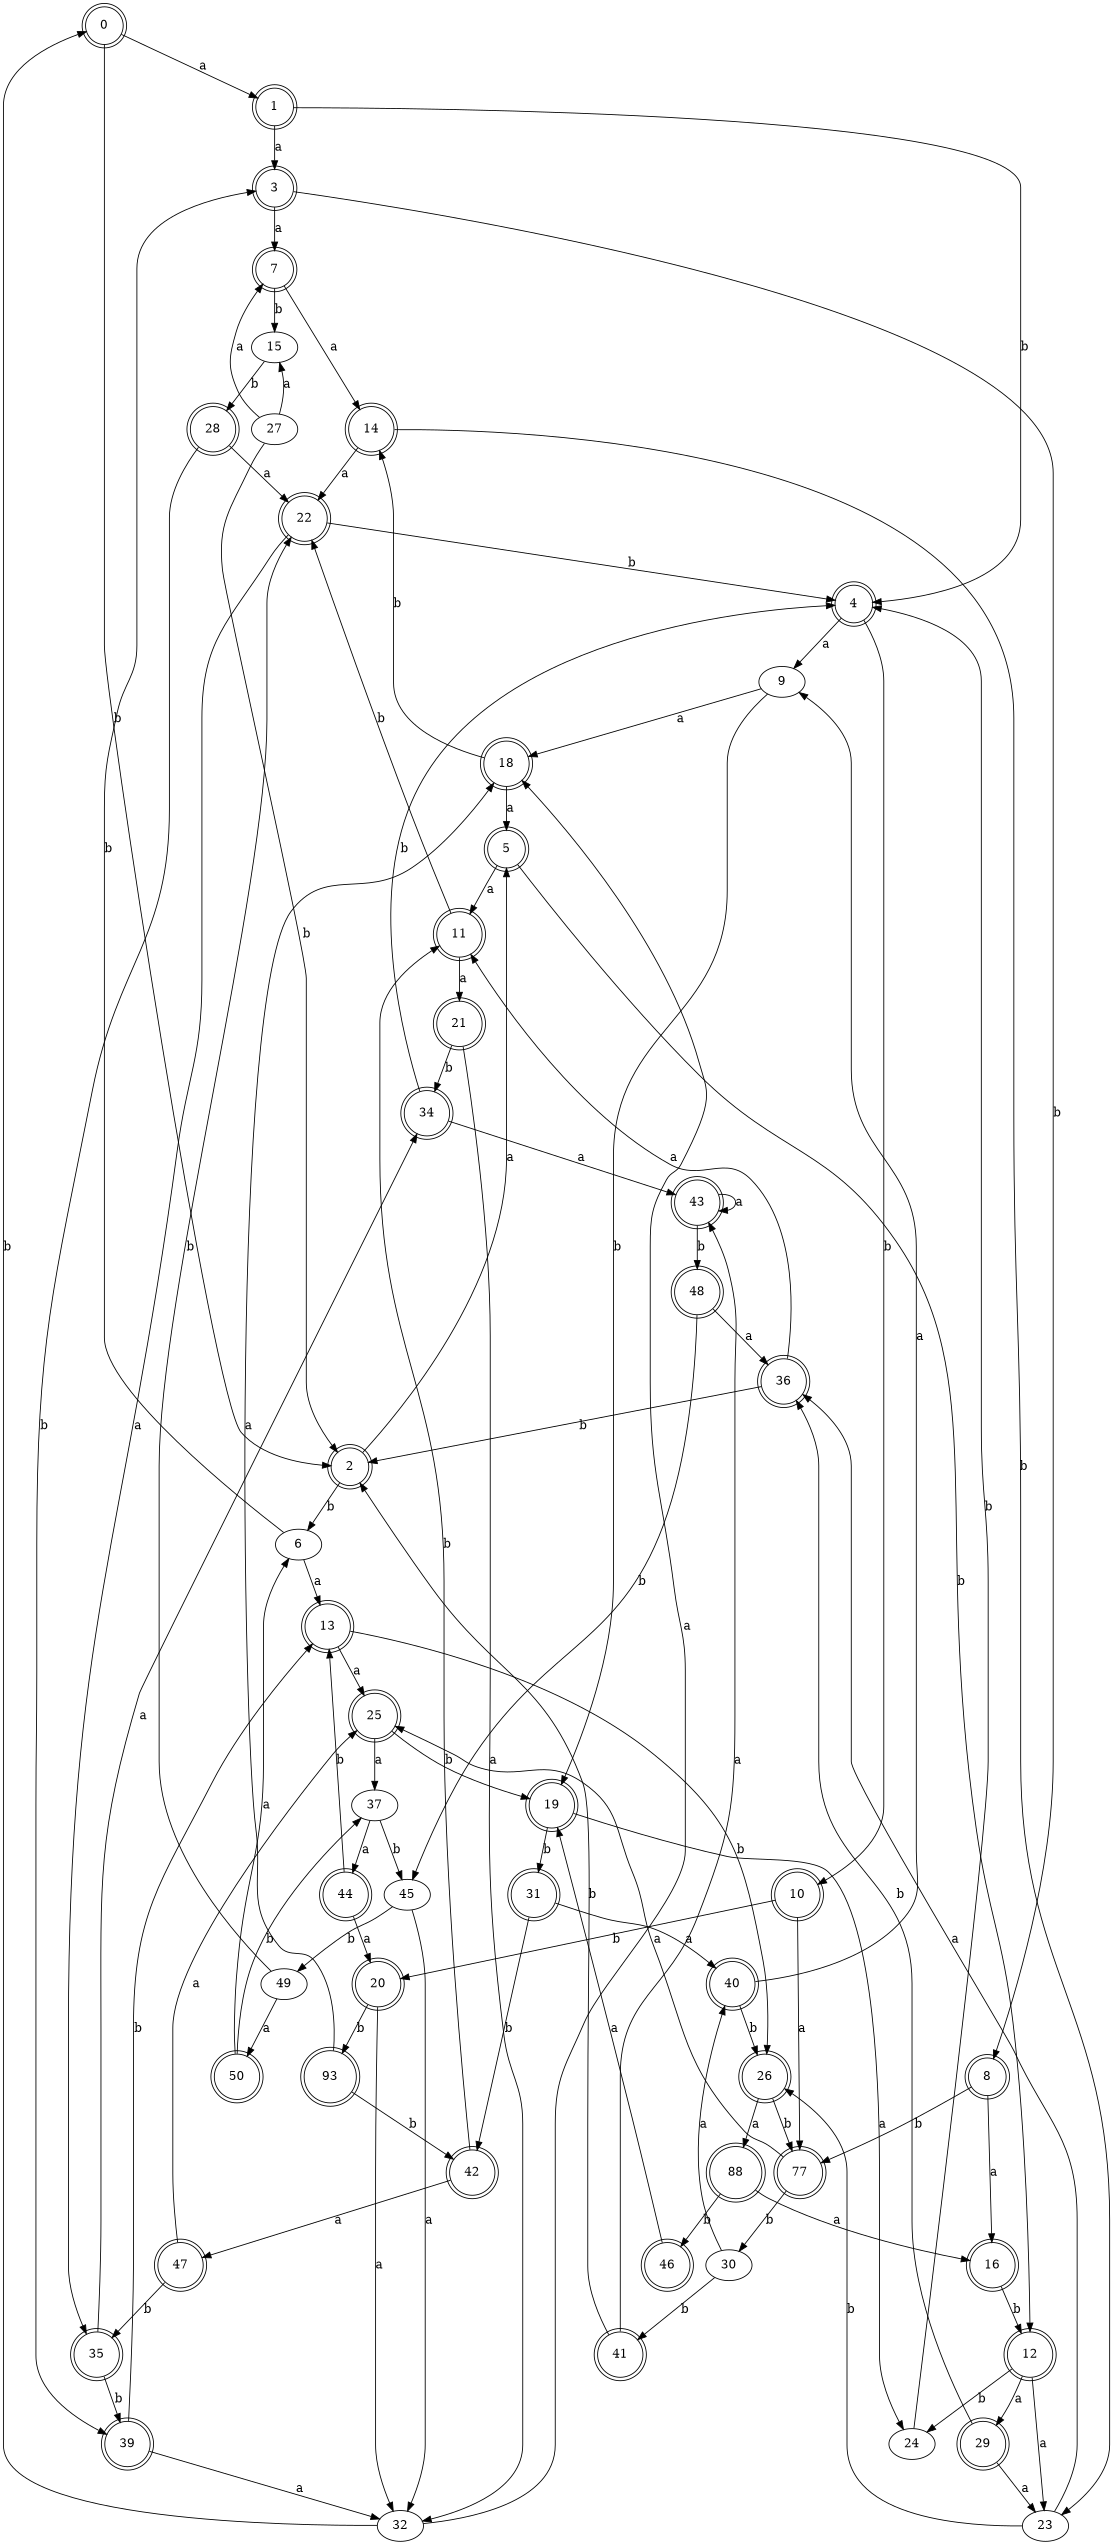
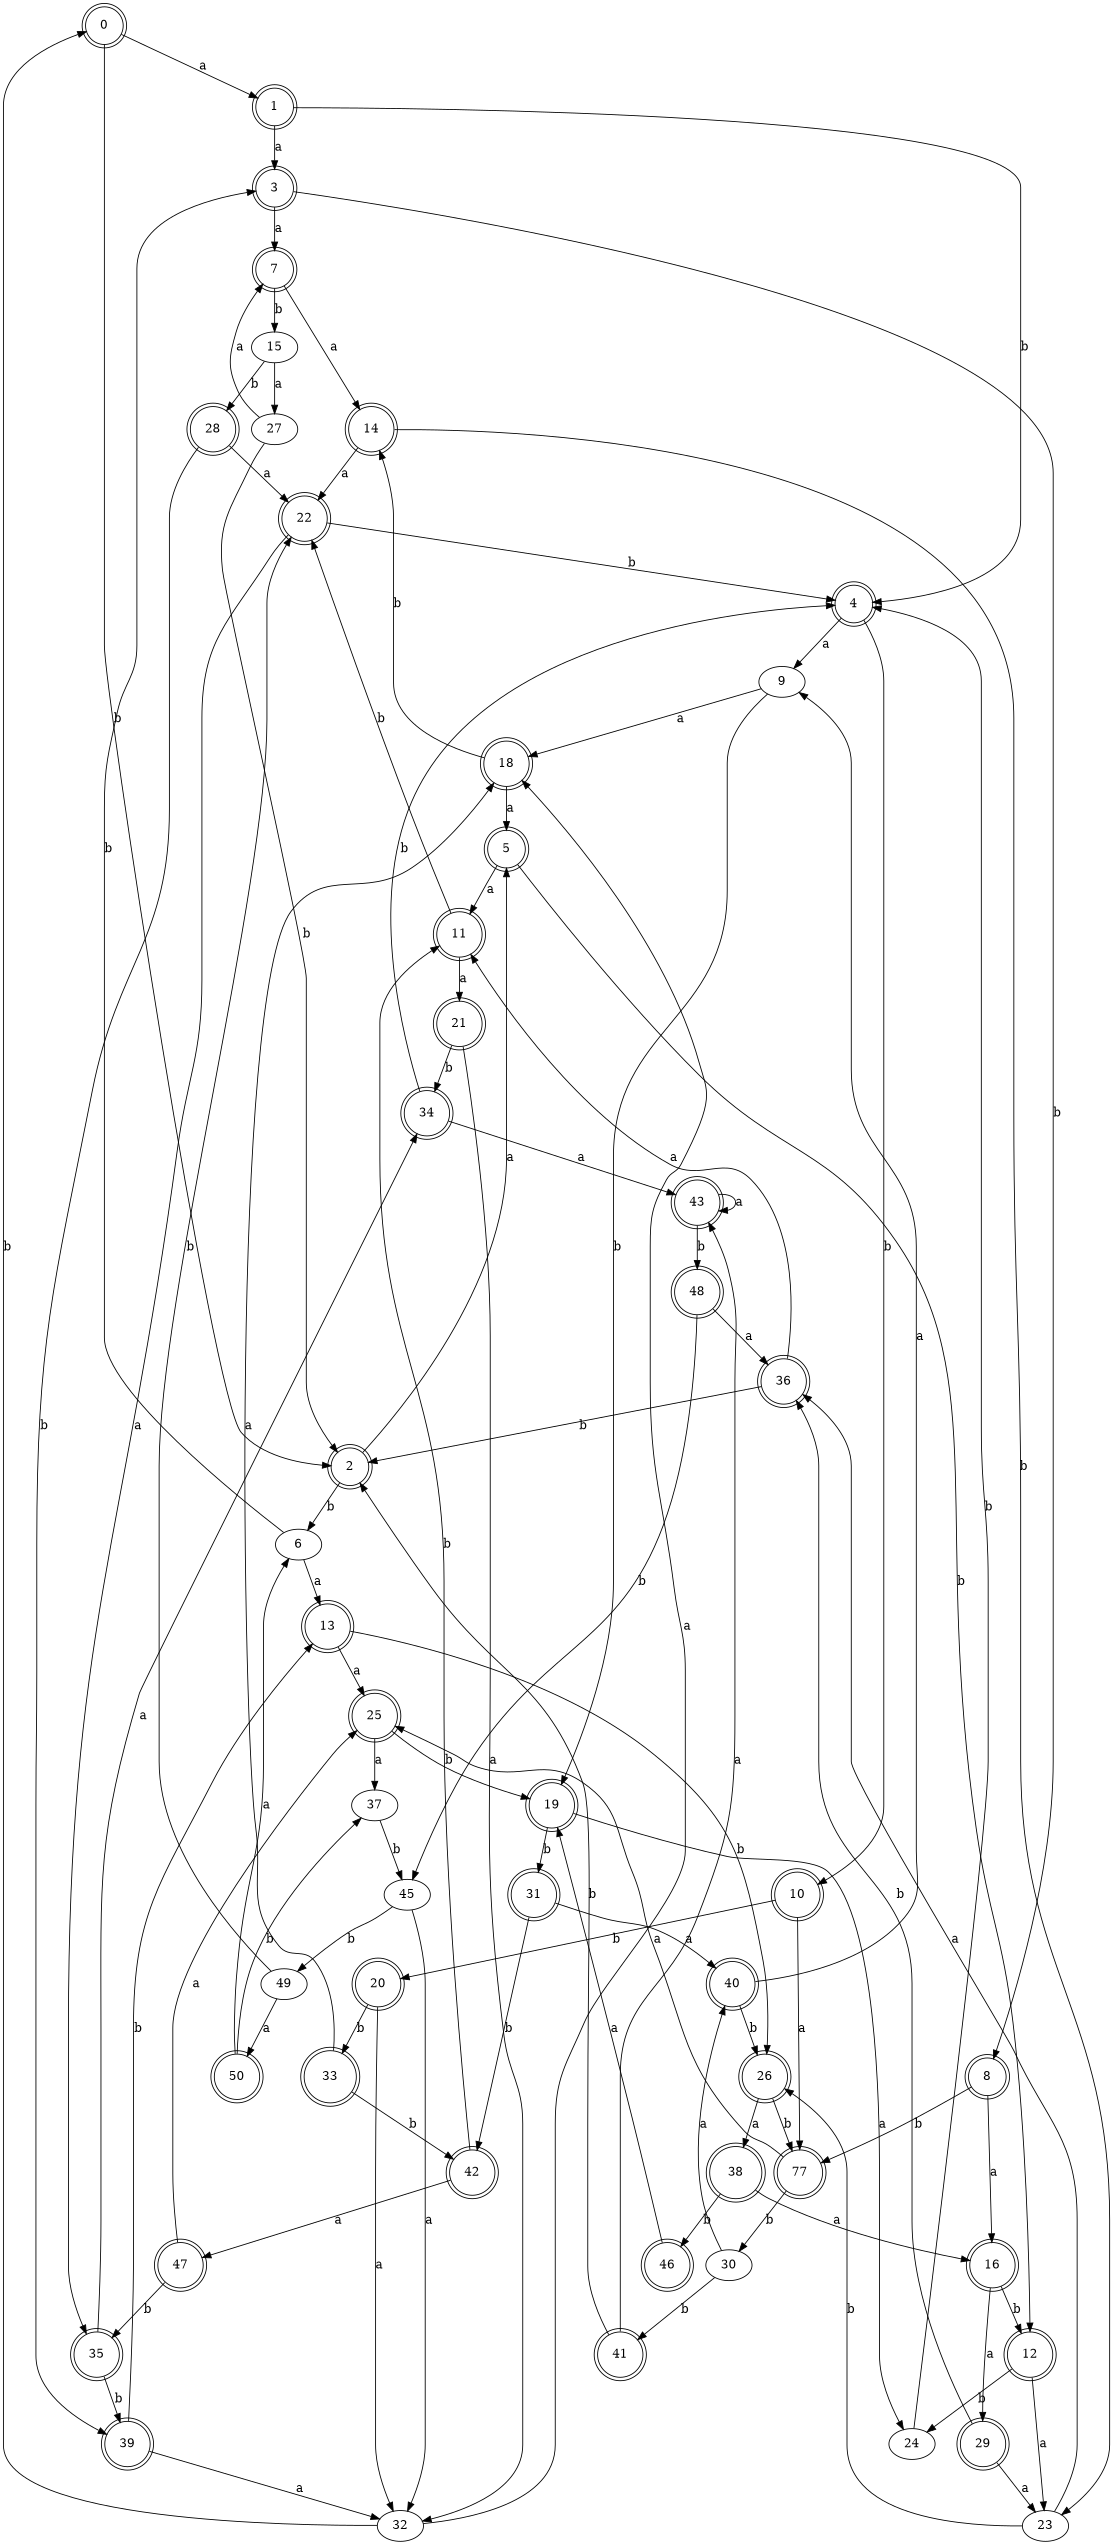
edge "27" -> "15": reversed
node "44": removed
node "93": label "93" -> "33"
node "88": label "88" -> "38"
edge "12" -> "29": now "16" -> "29"
